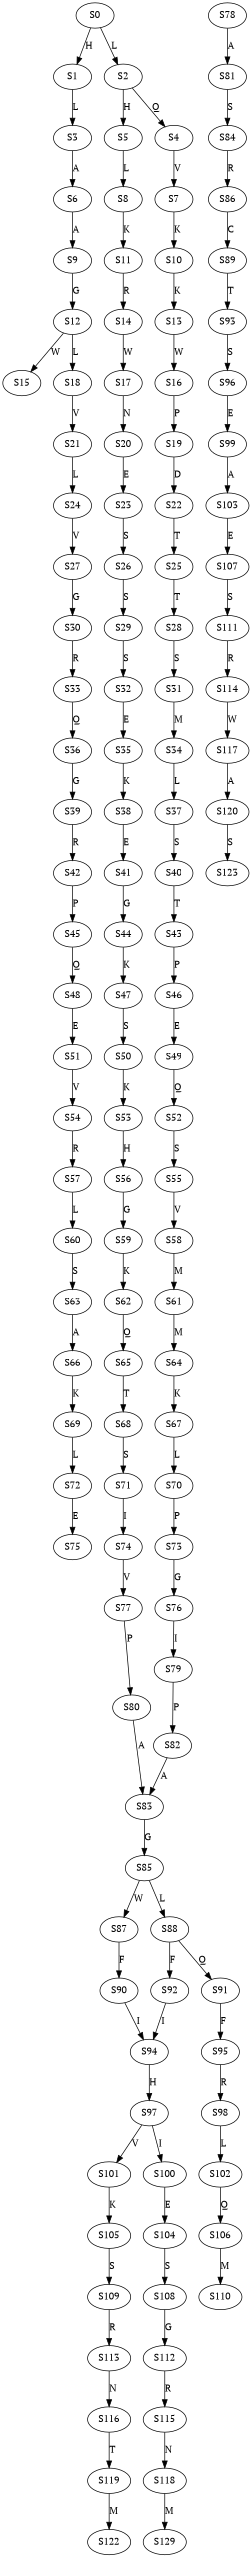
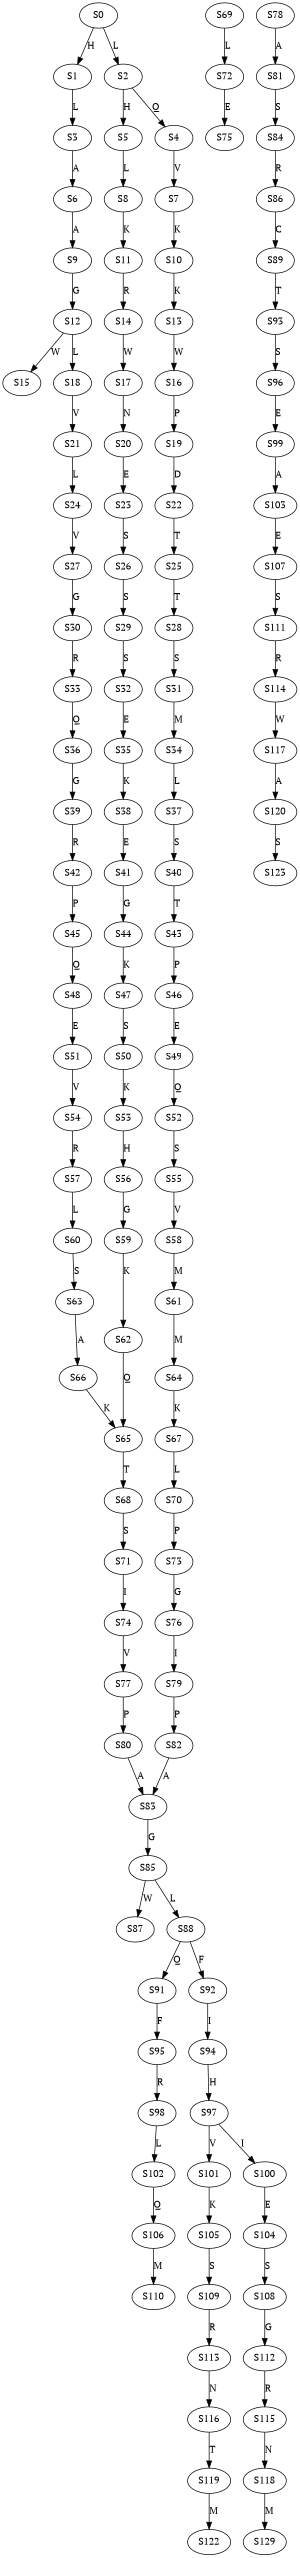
edge "S66" -> "S69": now "S66" -> "S65"
node "S90": removed
